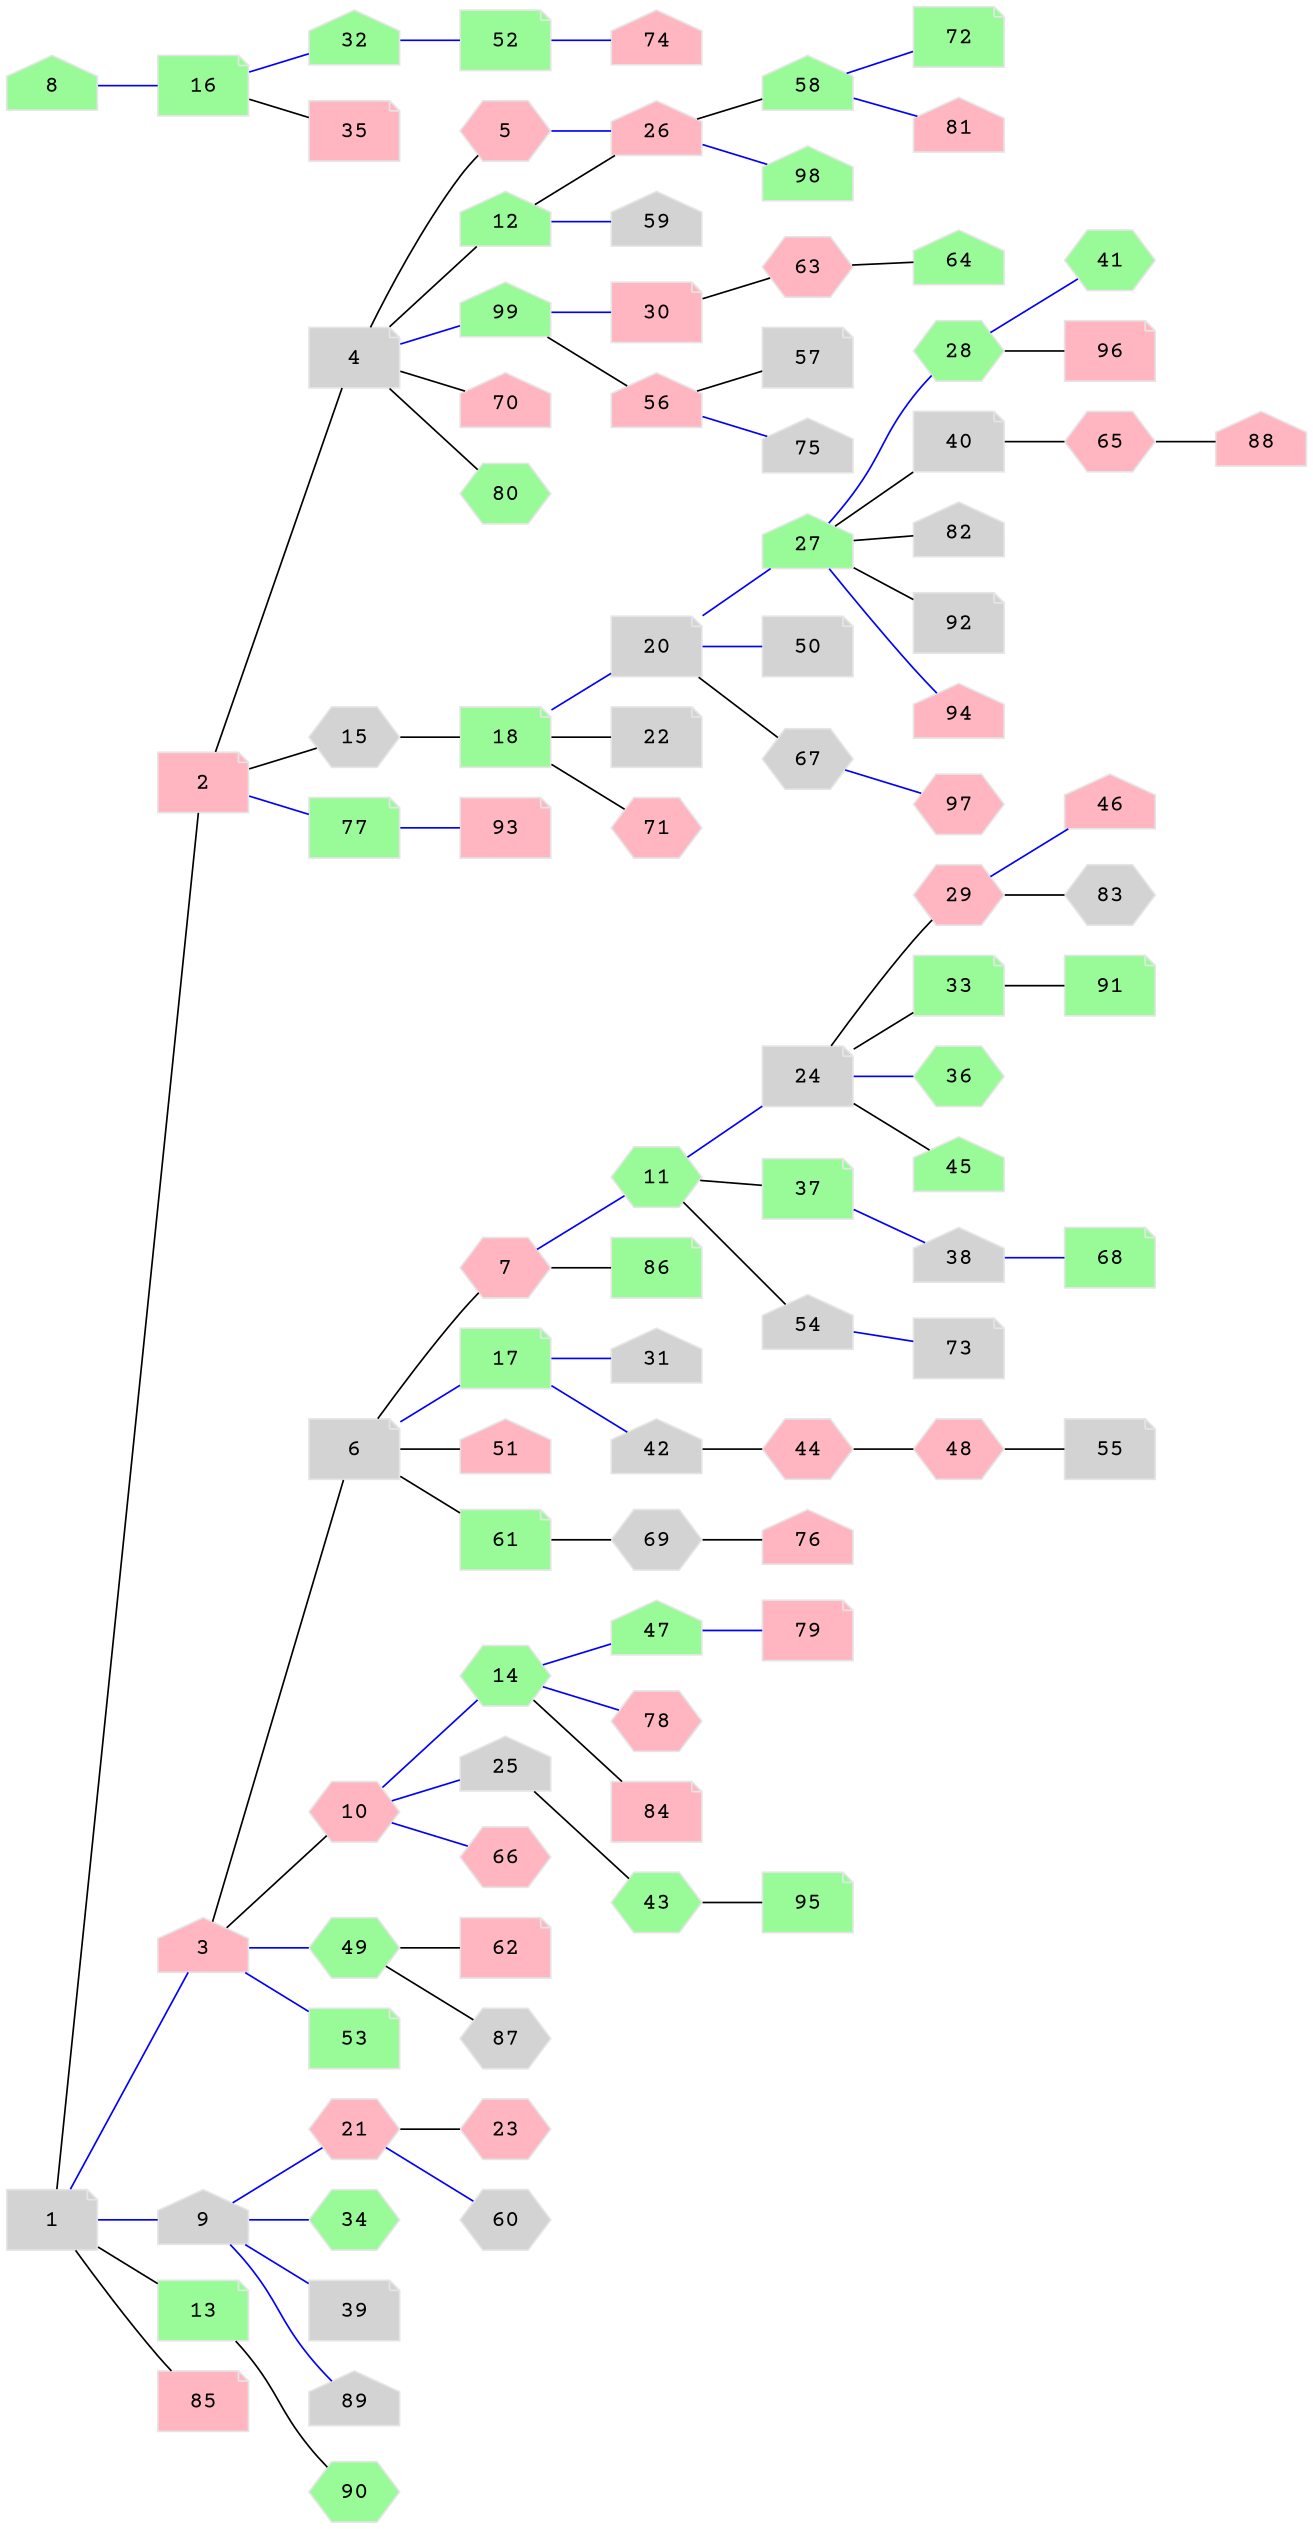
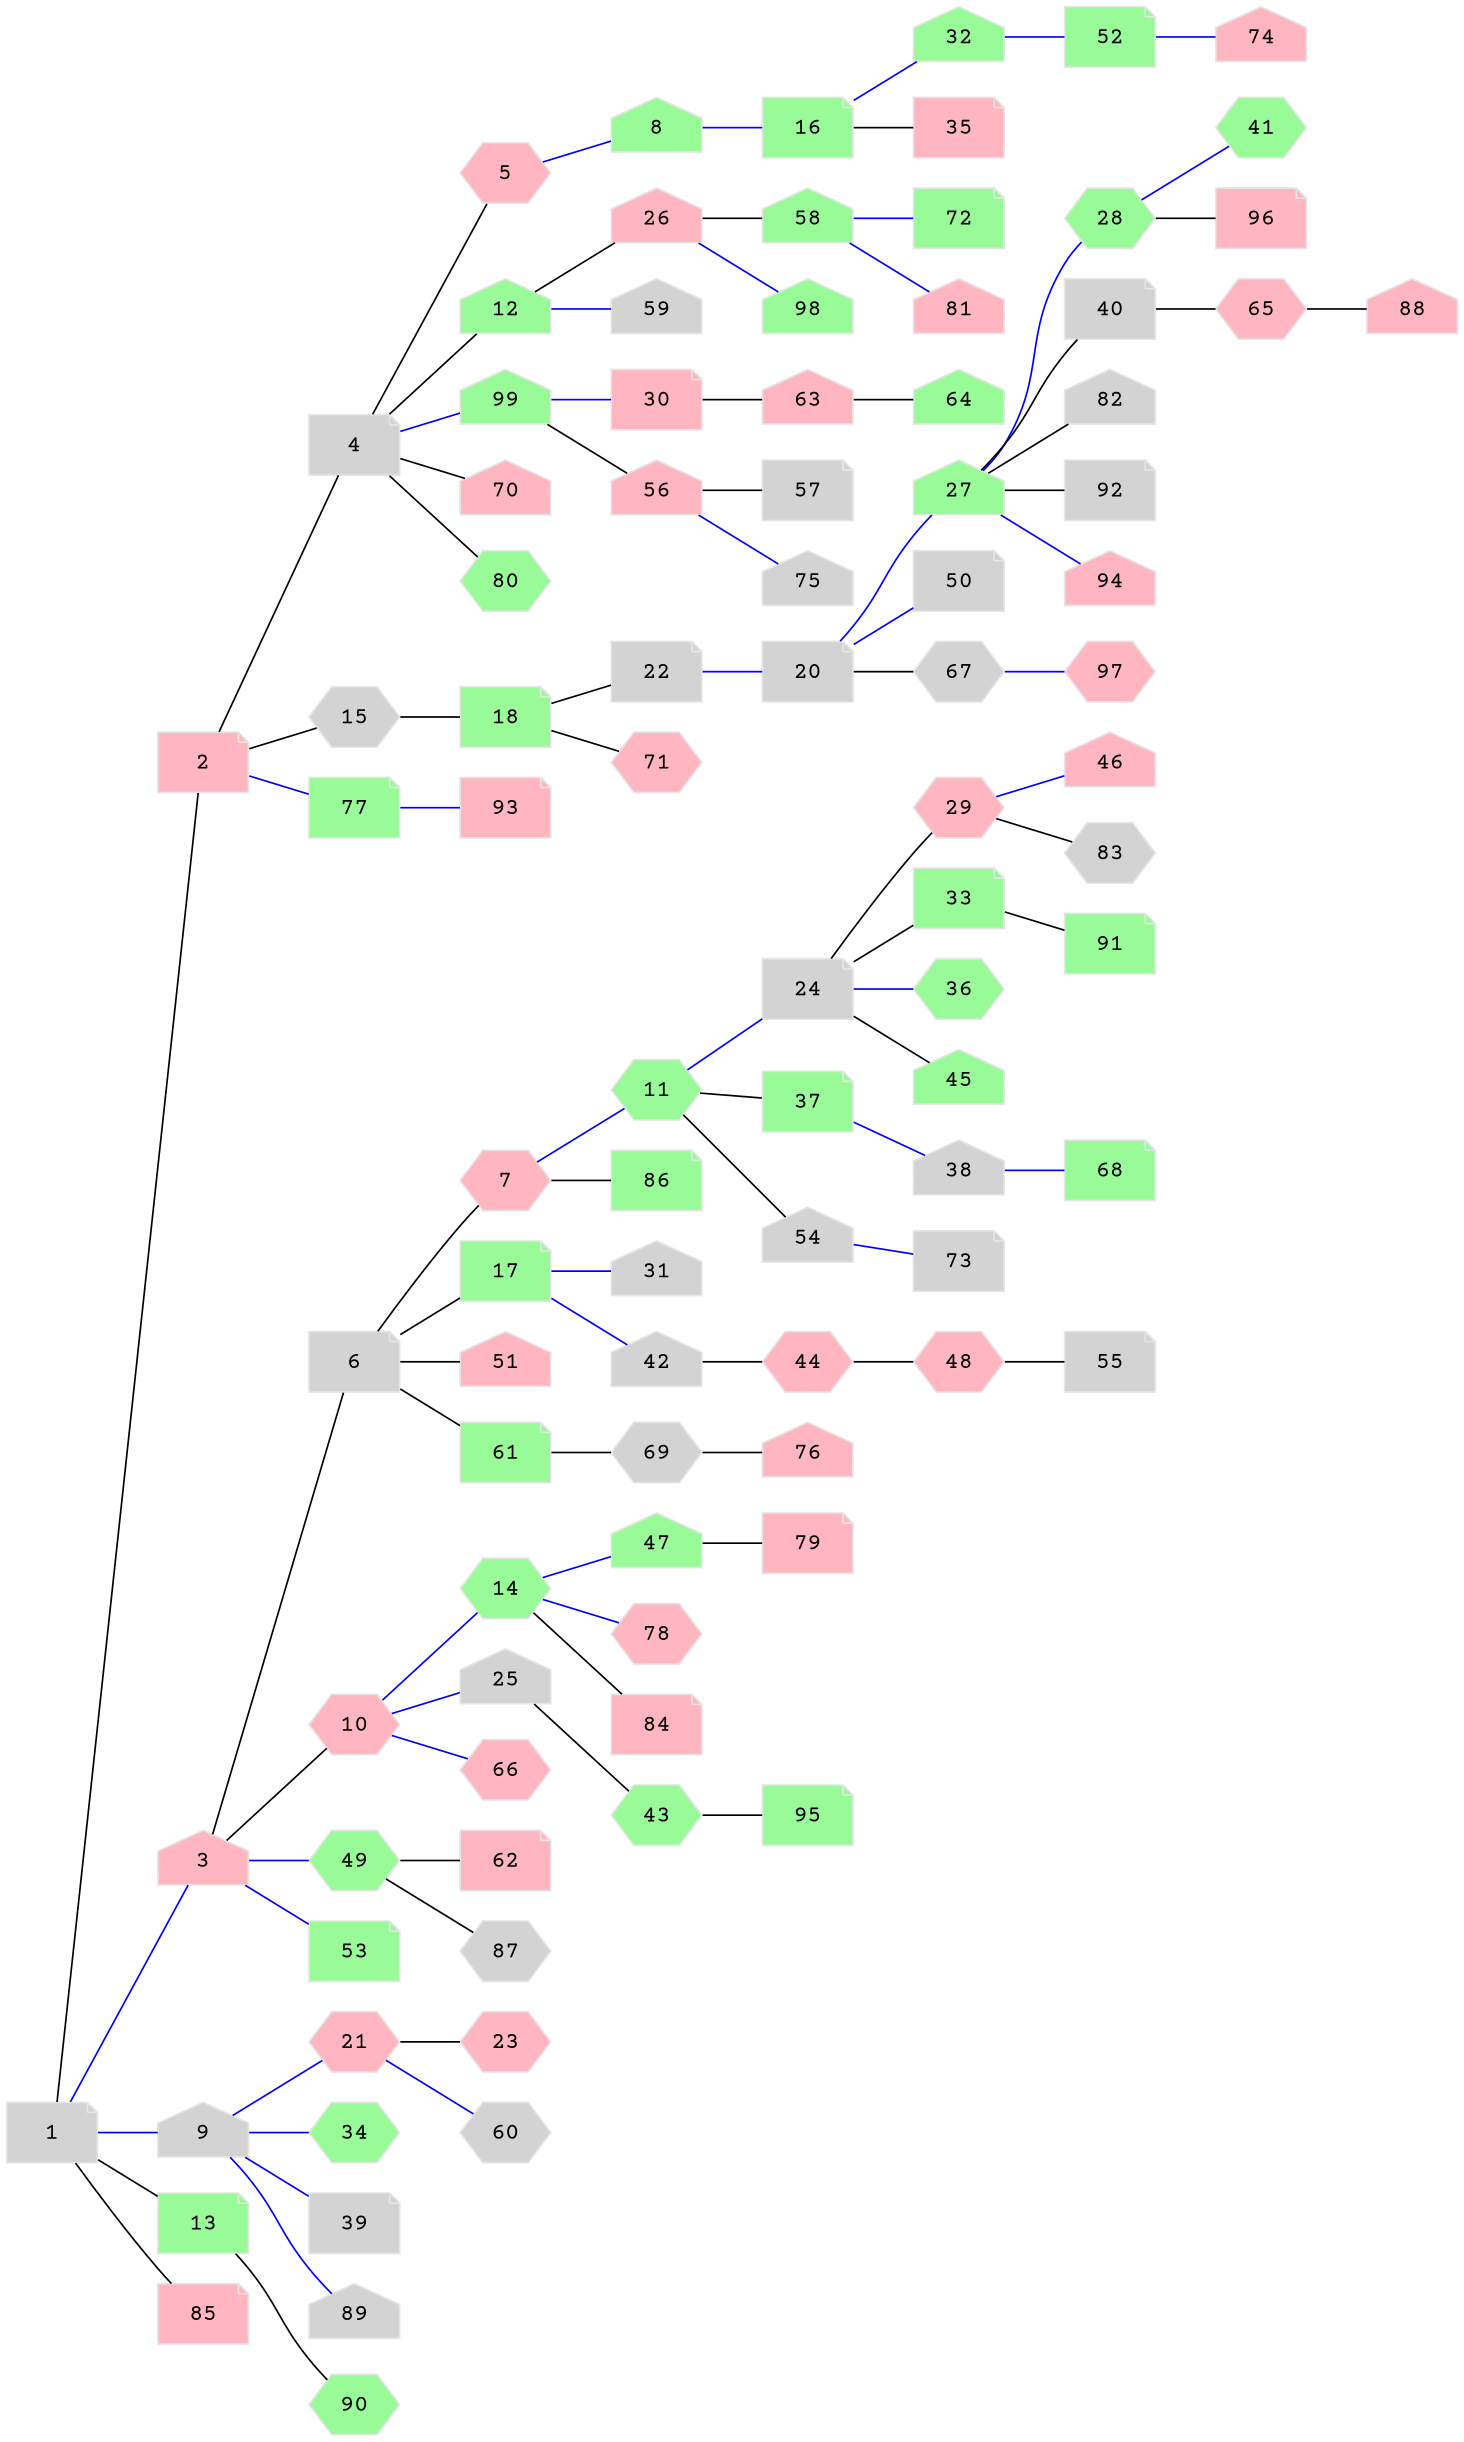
edge "5" -- "26": now "5" -- "8"
node "63": shape hexagon -> house
edge "20" -- "18": now "20" -- "22"
edge "17" -- "6": color blue -> black
edge "47" -- "79": color blue -> black
